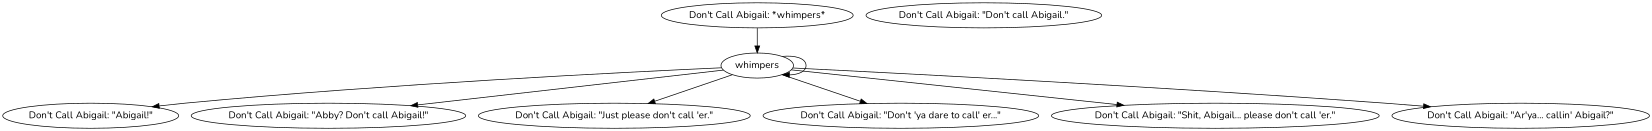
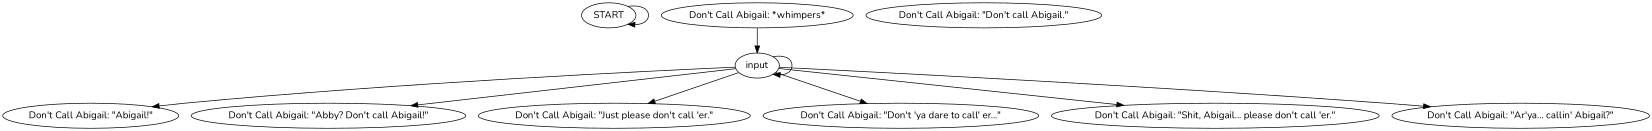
node "START": added
node "whimpers": label "whimpers" -> "input"
